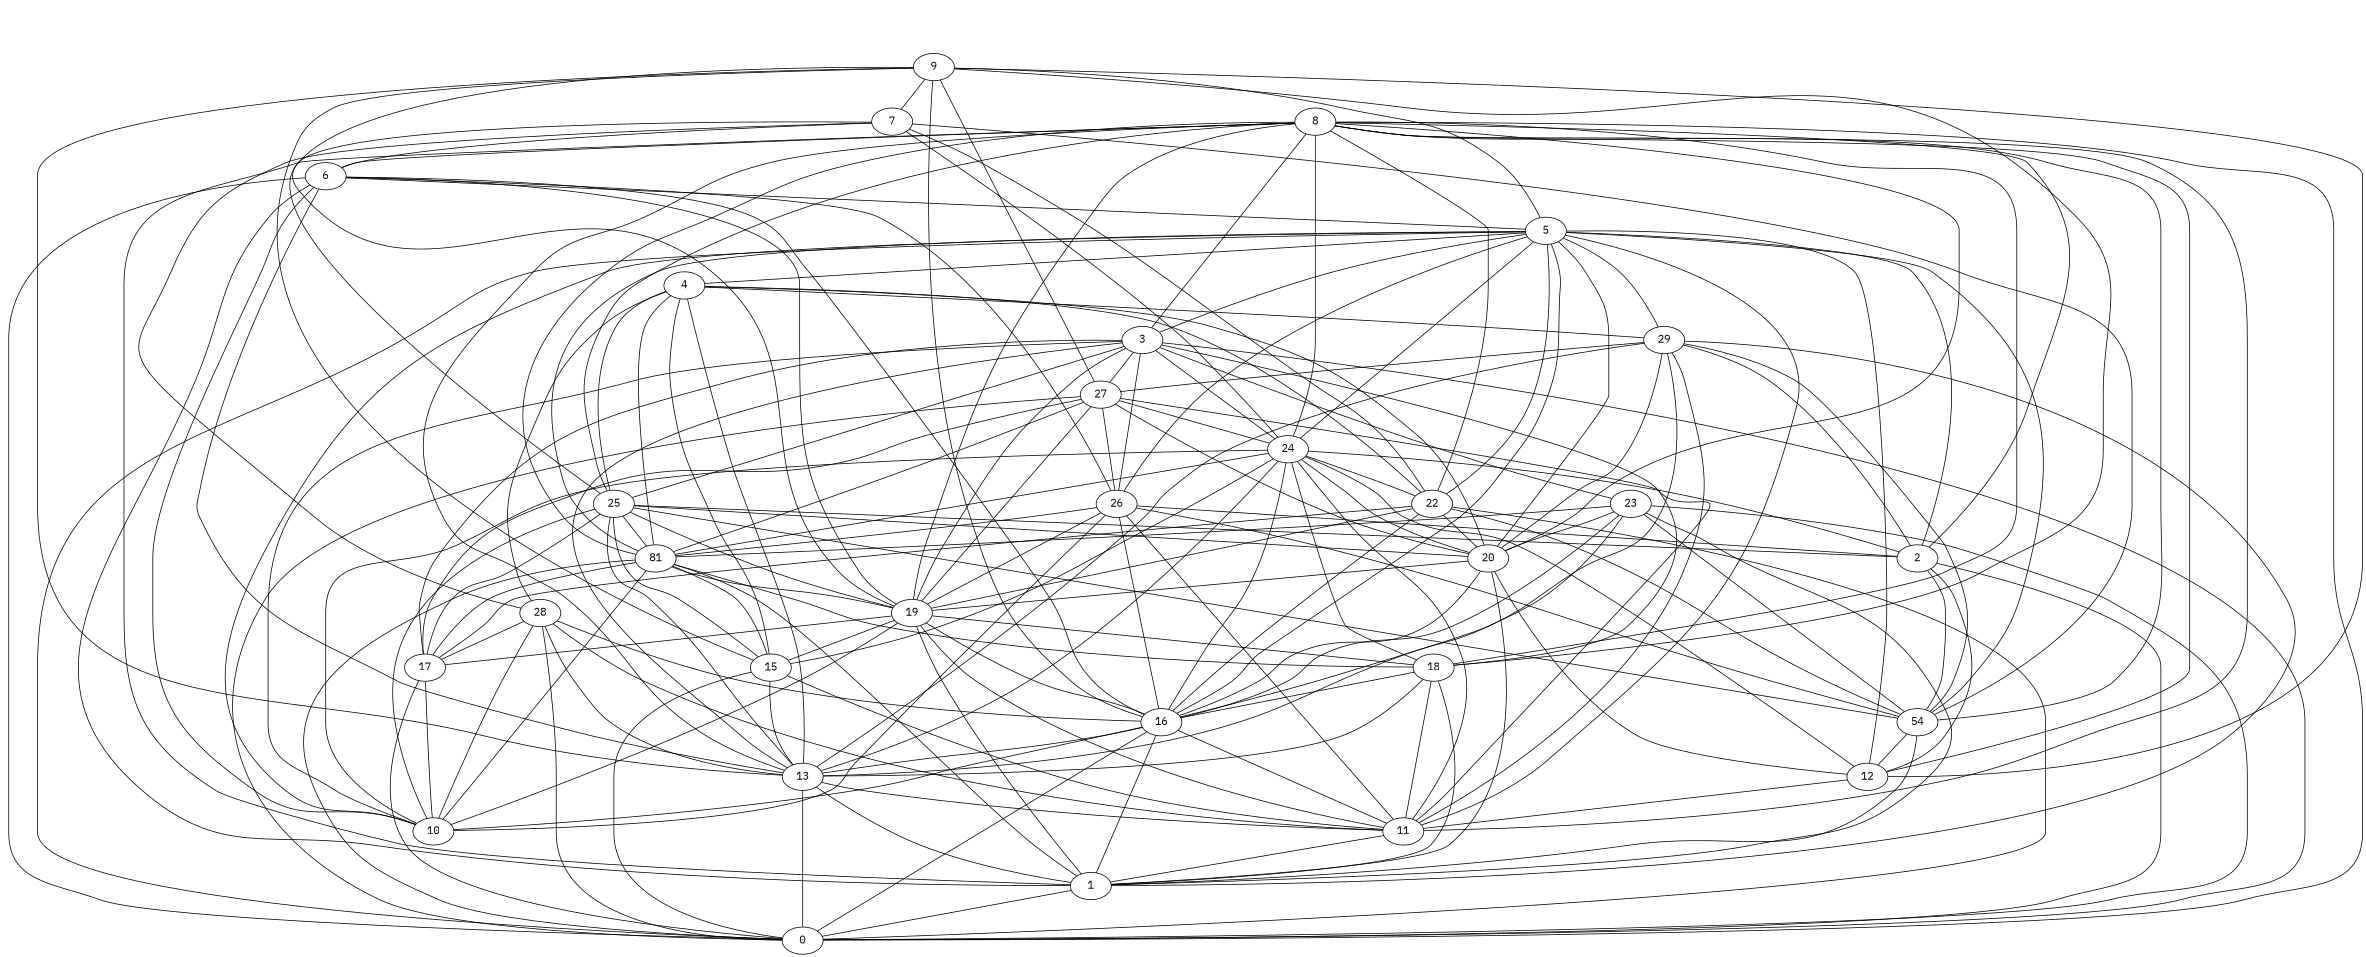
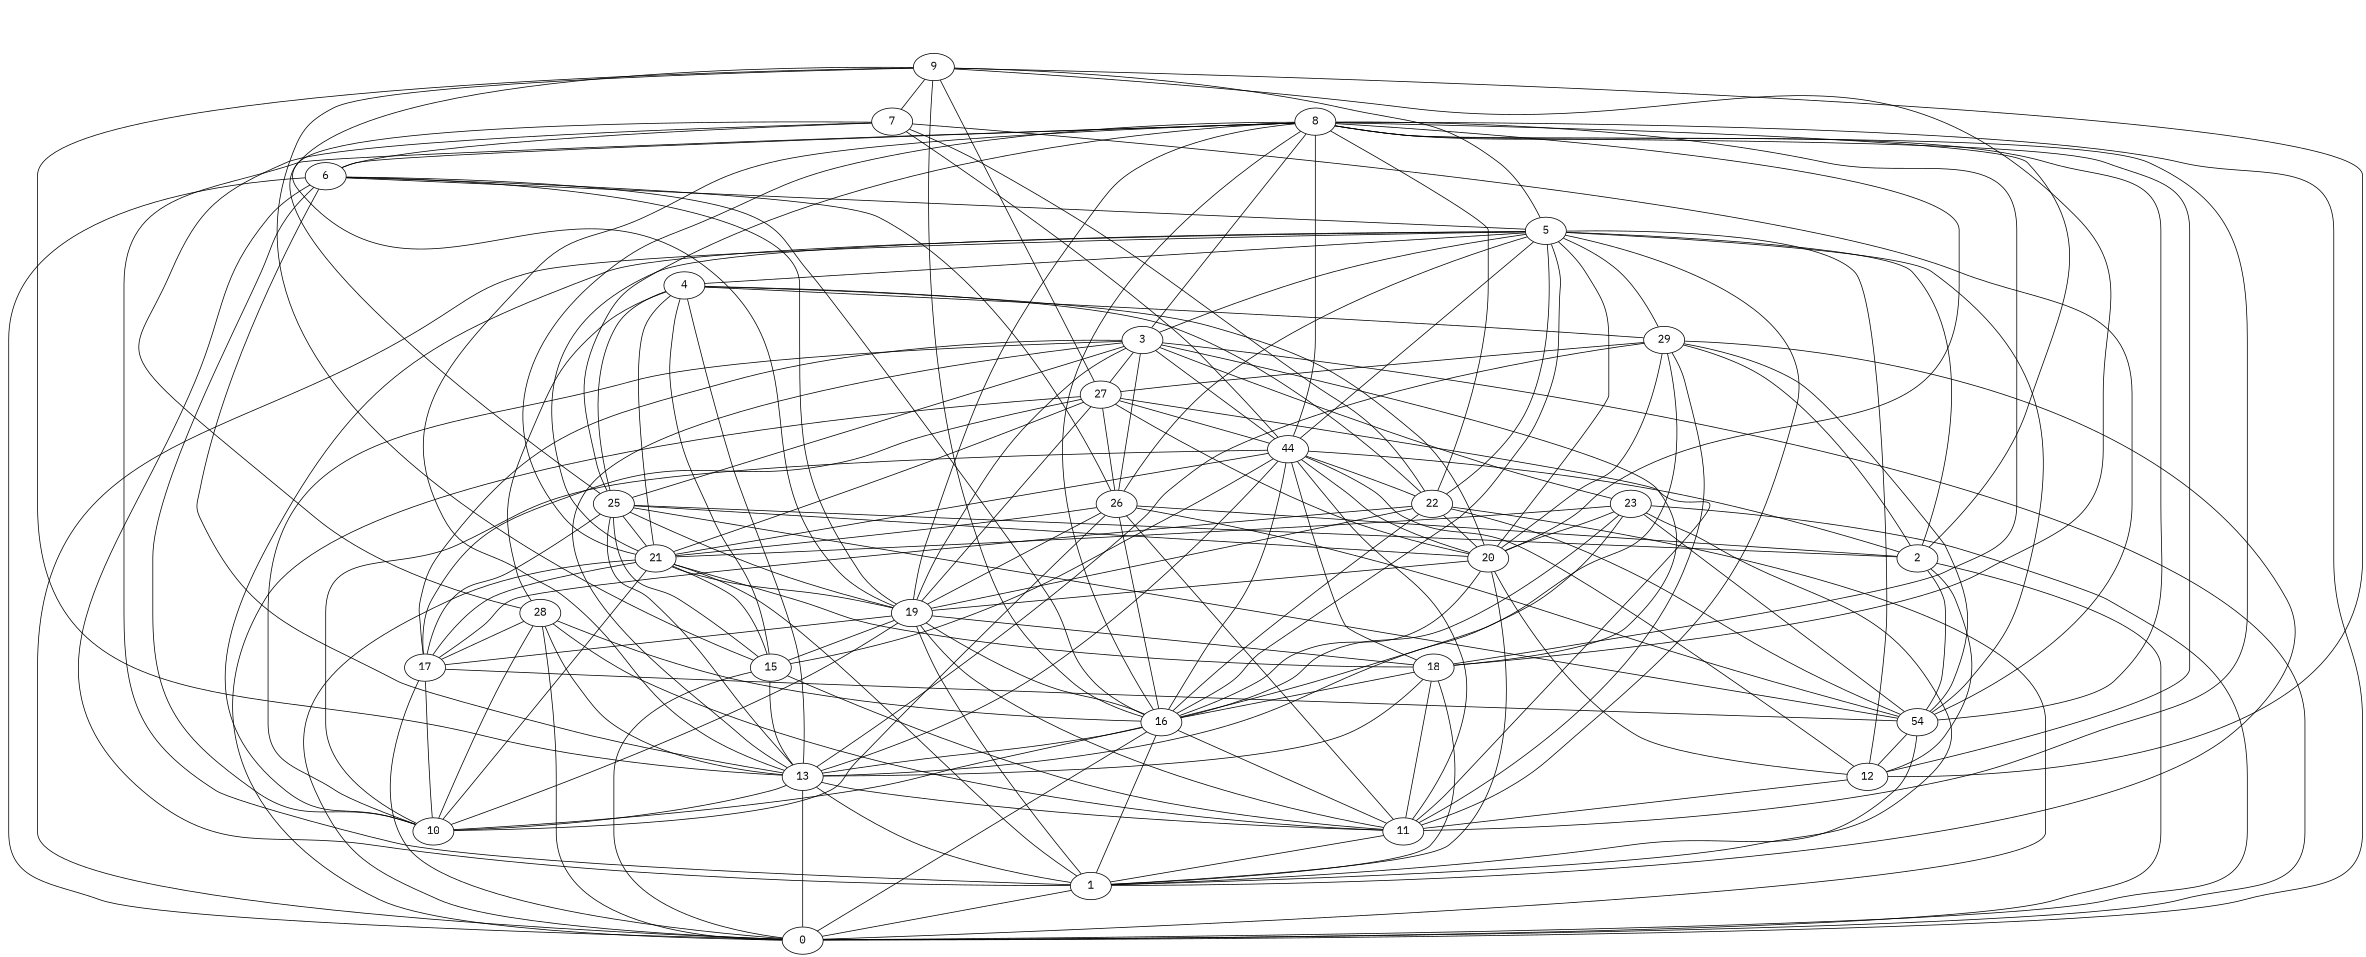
edge "8" -- "16": added
node "24": label "24" -> "44"
node "81": label "81" -> "21"
edge "25" -- "10": now "13" -- "10"
edge "17" -- "54": added
